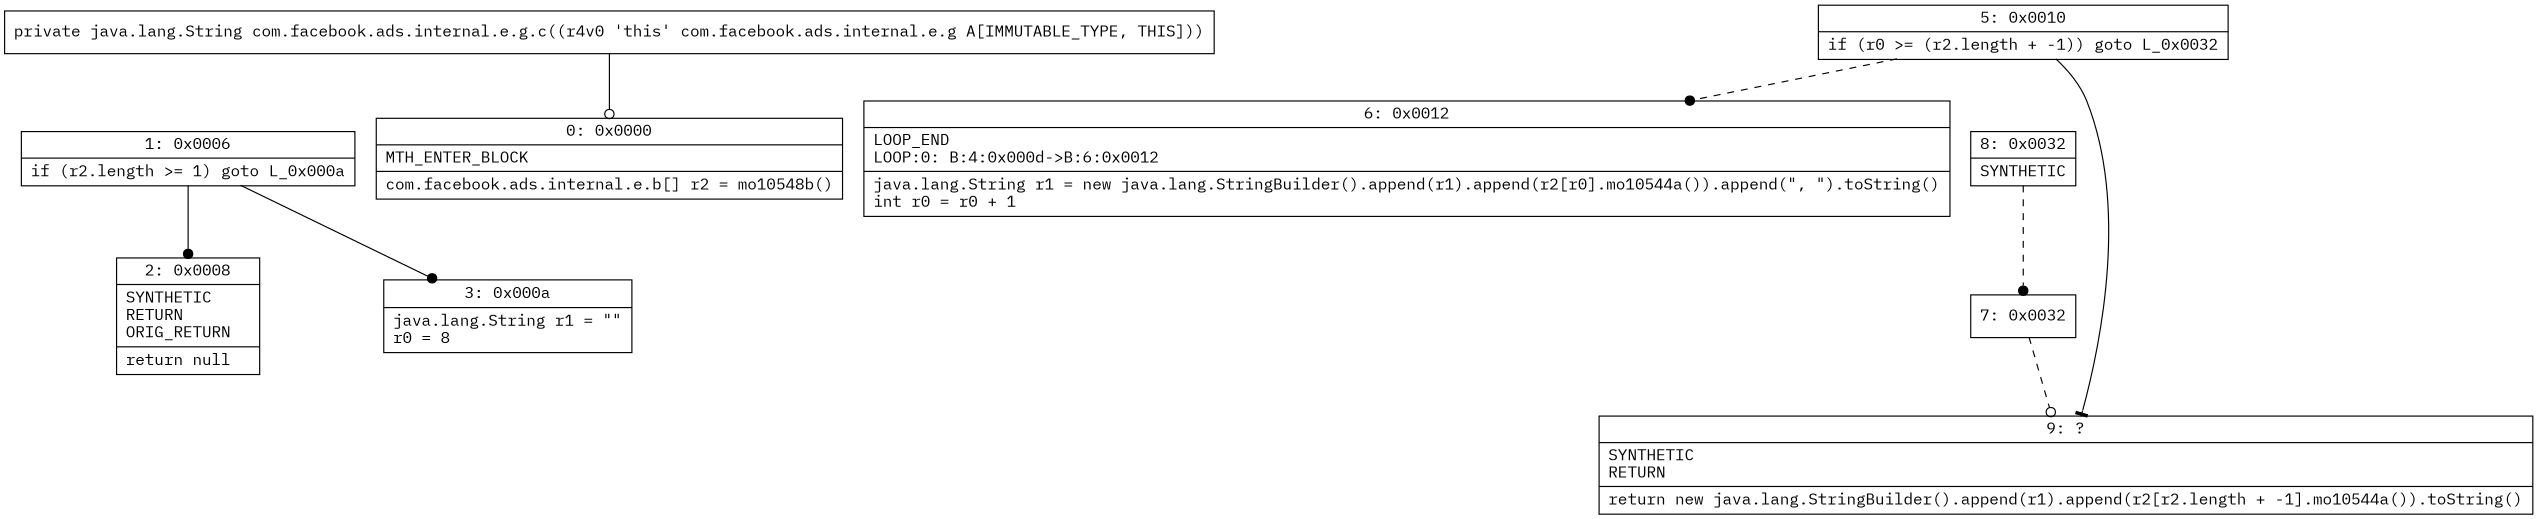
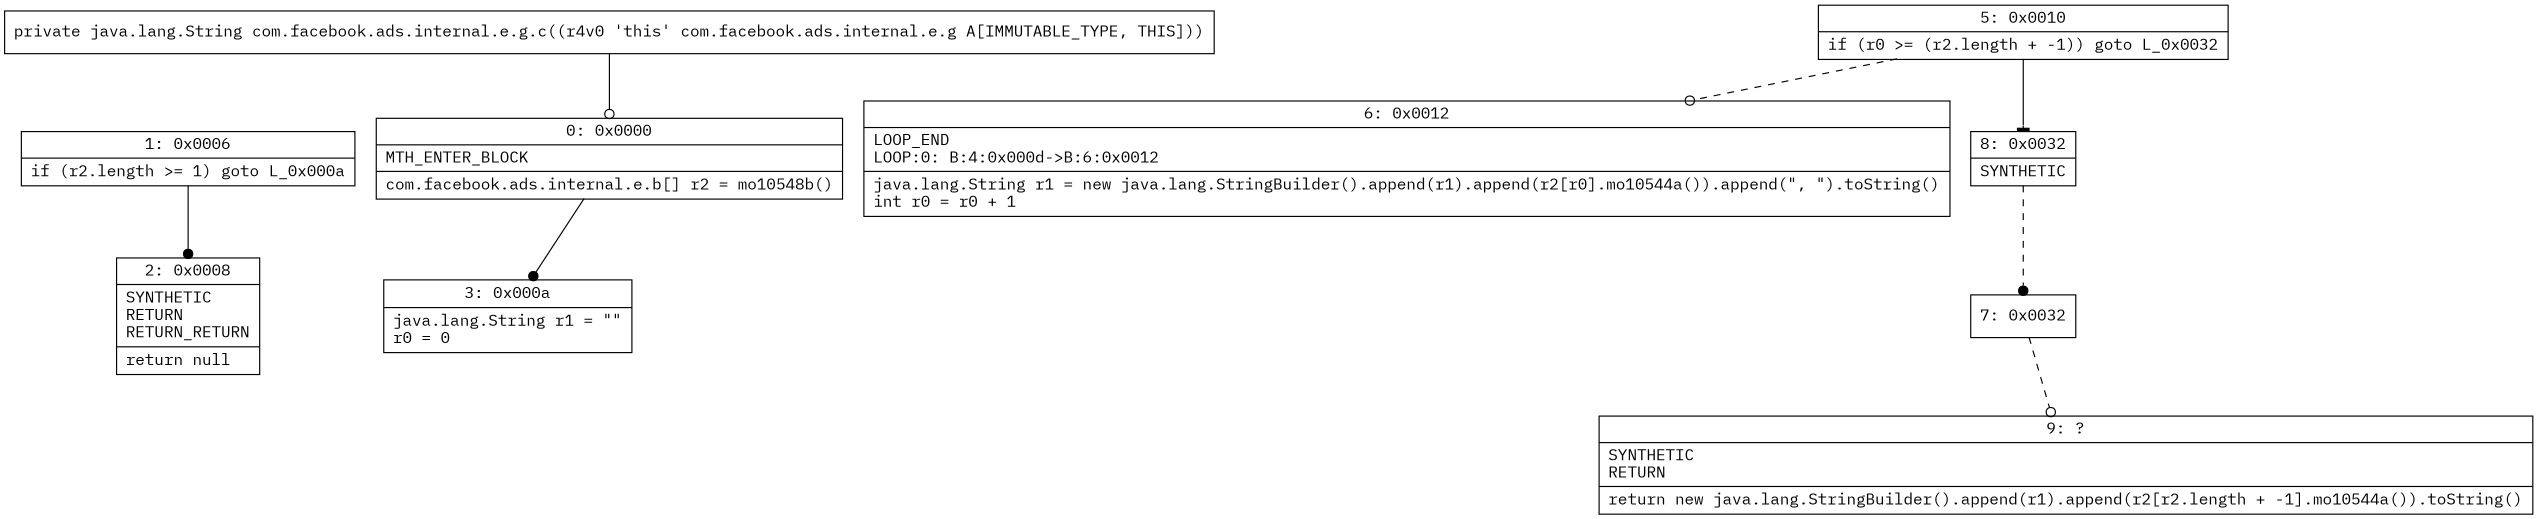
edge "5: 0x0010" -> "6: 0x0012": arrowhead dot -> odot
edge "5: 0x0010" -> "9: ?": now "5: 0x0010" -> "8: 0x0032"
edge "1: 0x0006" -> "3: 0x000a": now "0: 0x0000" -> "3: 0x000a"
node "2: 0x0008": text "ORIG_RETURN" -> "RETURN_RETURN"
node "3: 0x000a": text "r0 = 8" -> "r0 = 0"
